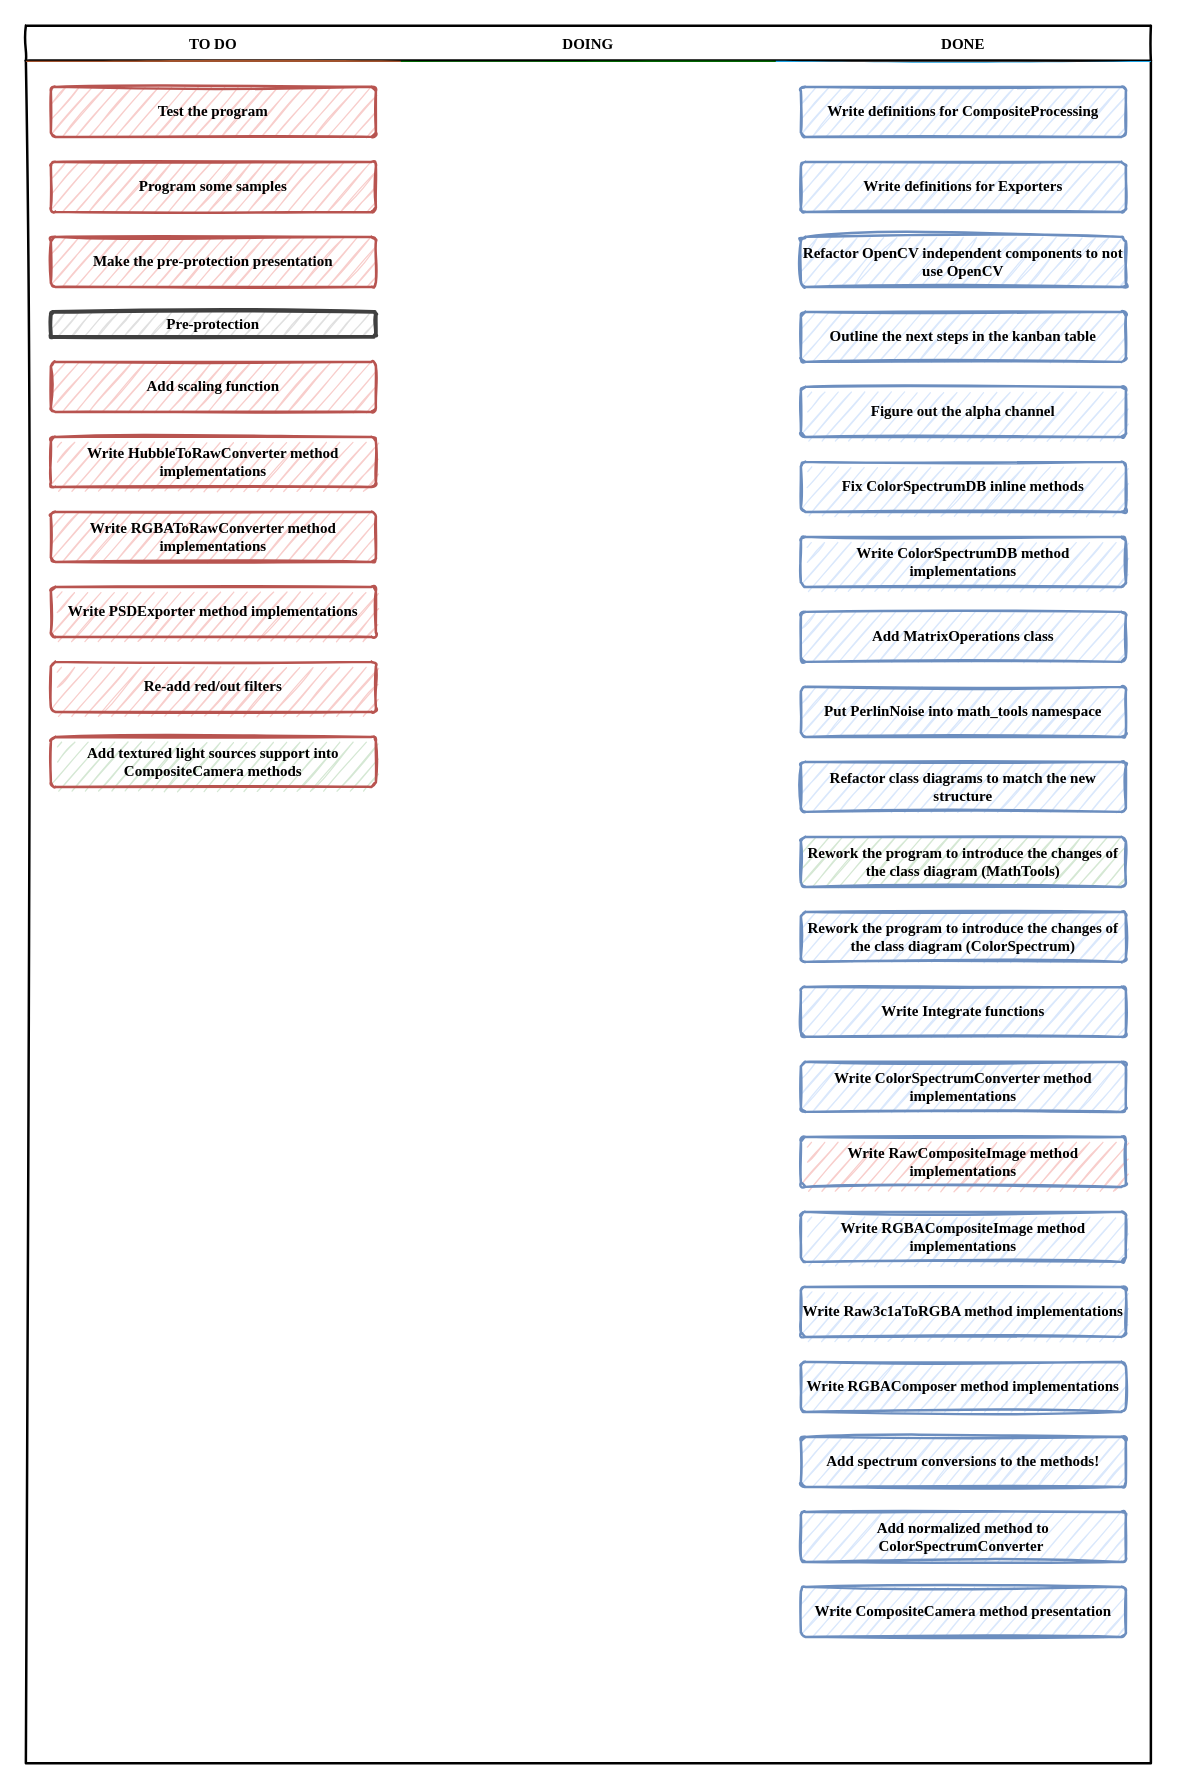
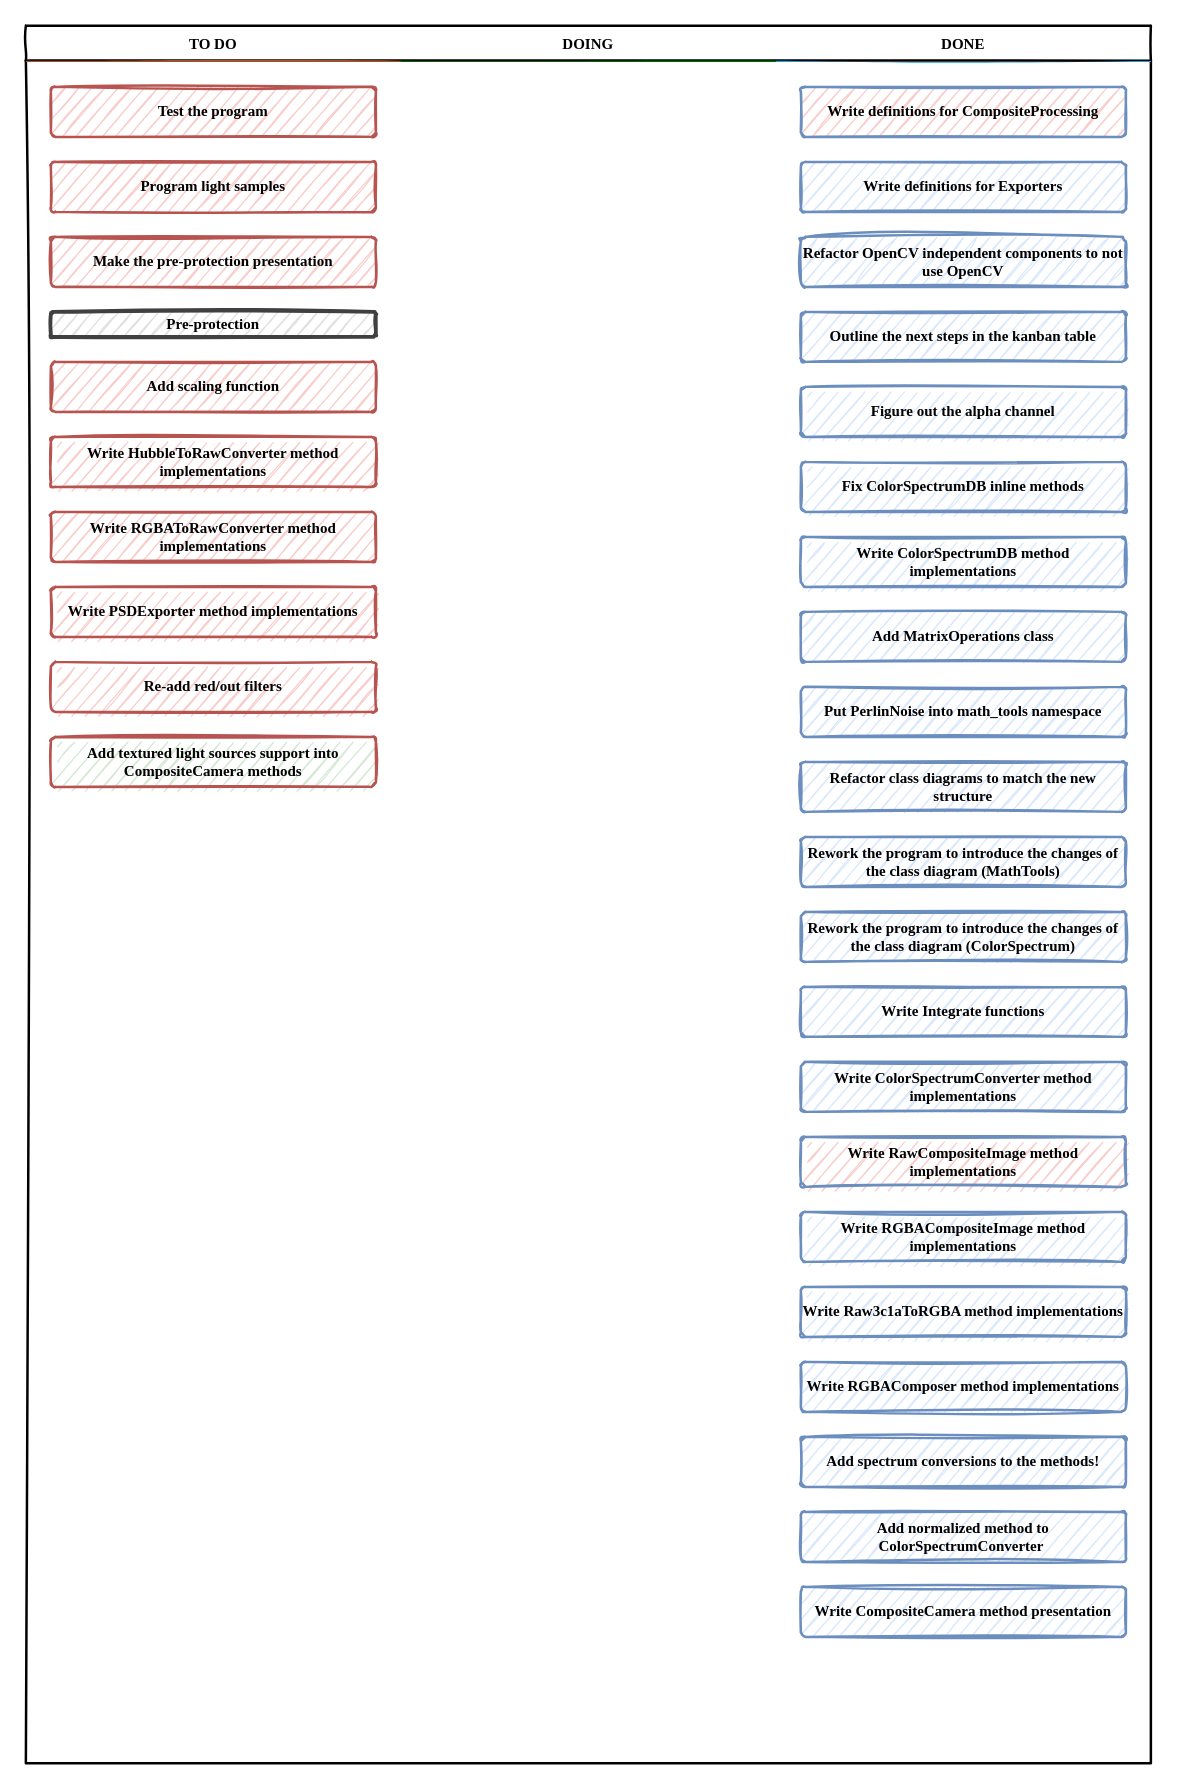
node "Write definitions for CompositeProcessing": fillcolor #dae8fc -> #f8cecc
node "Program some samples": label "Program some samples" -> "Program light samples"
node "Rework the program to introduce the changes of the class diagram (MathTools)": fillcolor #d5e8d4 -> #dae8fc
